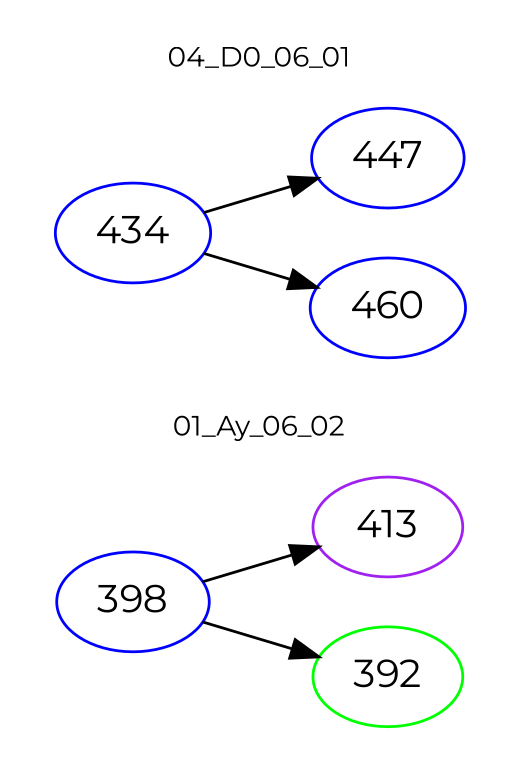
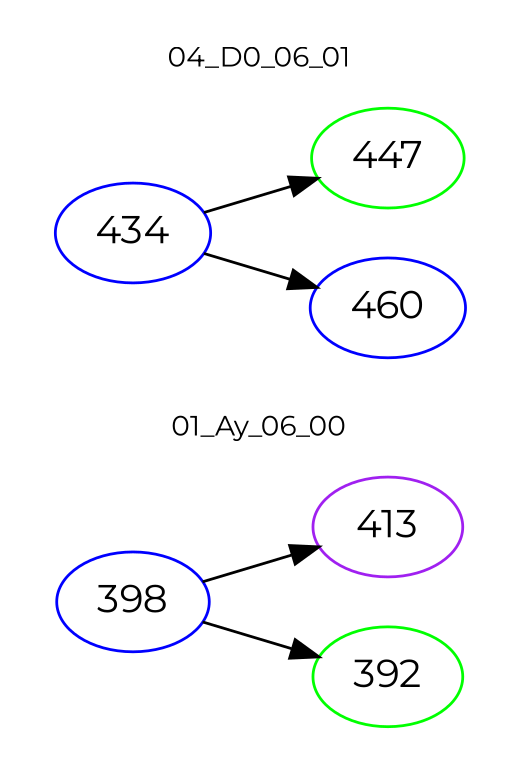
node "447": color blue -> green
cluster "01_Ay_06_02": label "01_Ay_06_02" -> "01_Ay_06_00"
